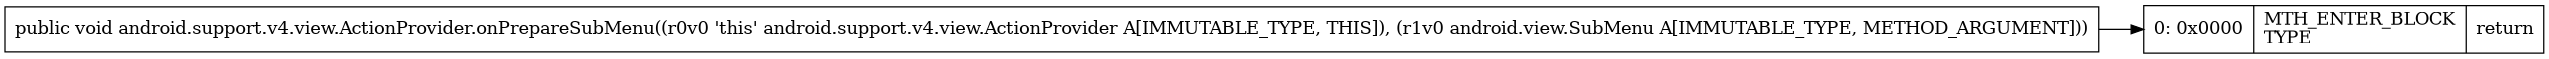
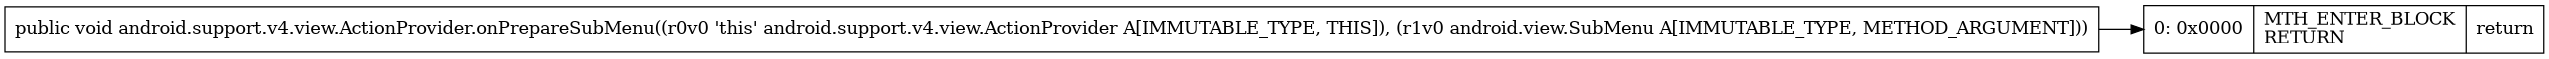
node "0: 0x0000": text "TYPE" -> "RETURN"
